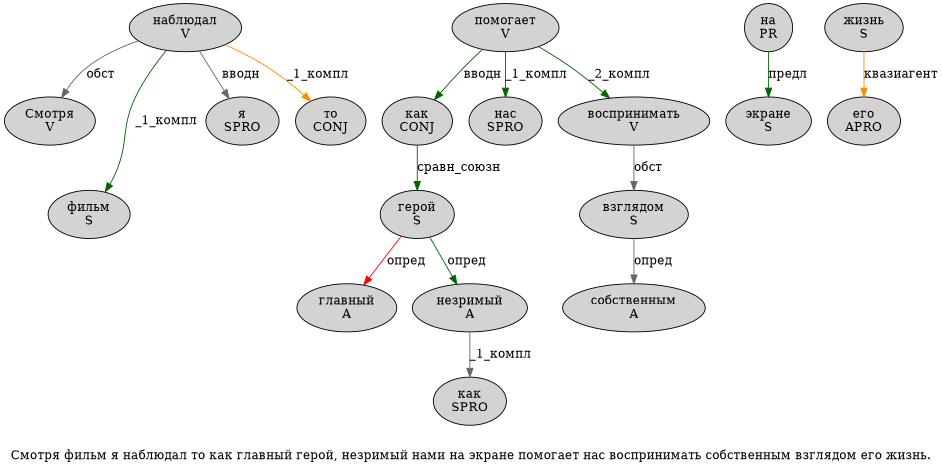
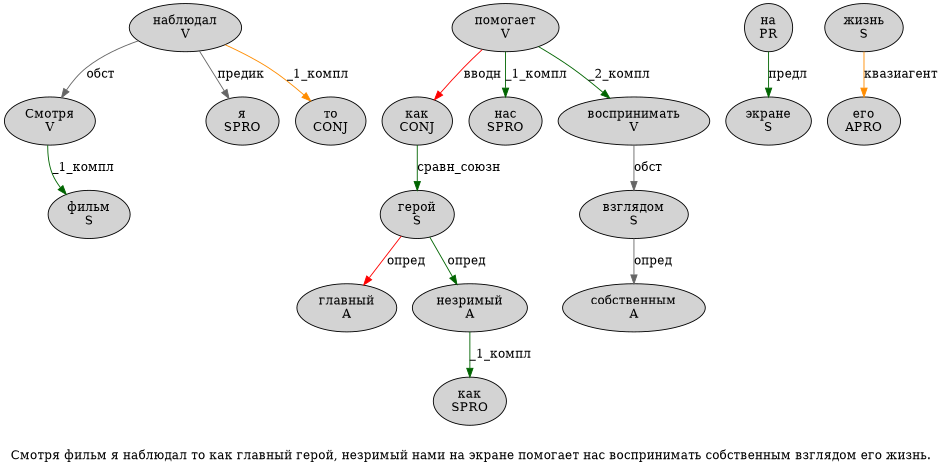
edge "помогает V" -> "как CONJ": color darkgreen -> red
edge "наблюдал V" -> "я SPRO": label "вводн" -> "предик"
edge "наблюдал V" -> "фильм S": now "Смотря V" -> "фильм S"
edge "незримый A" -> "как SPRO": color gray40 -> darkgreen
